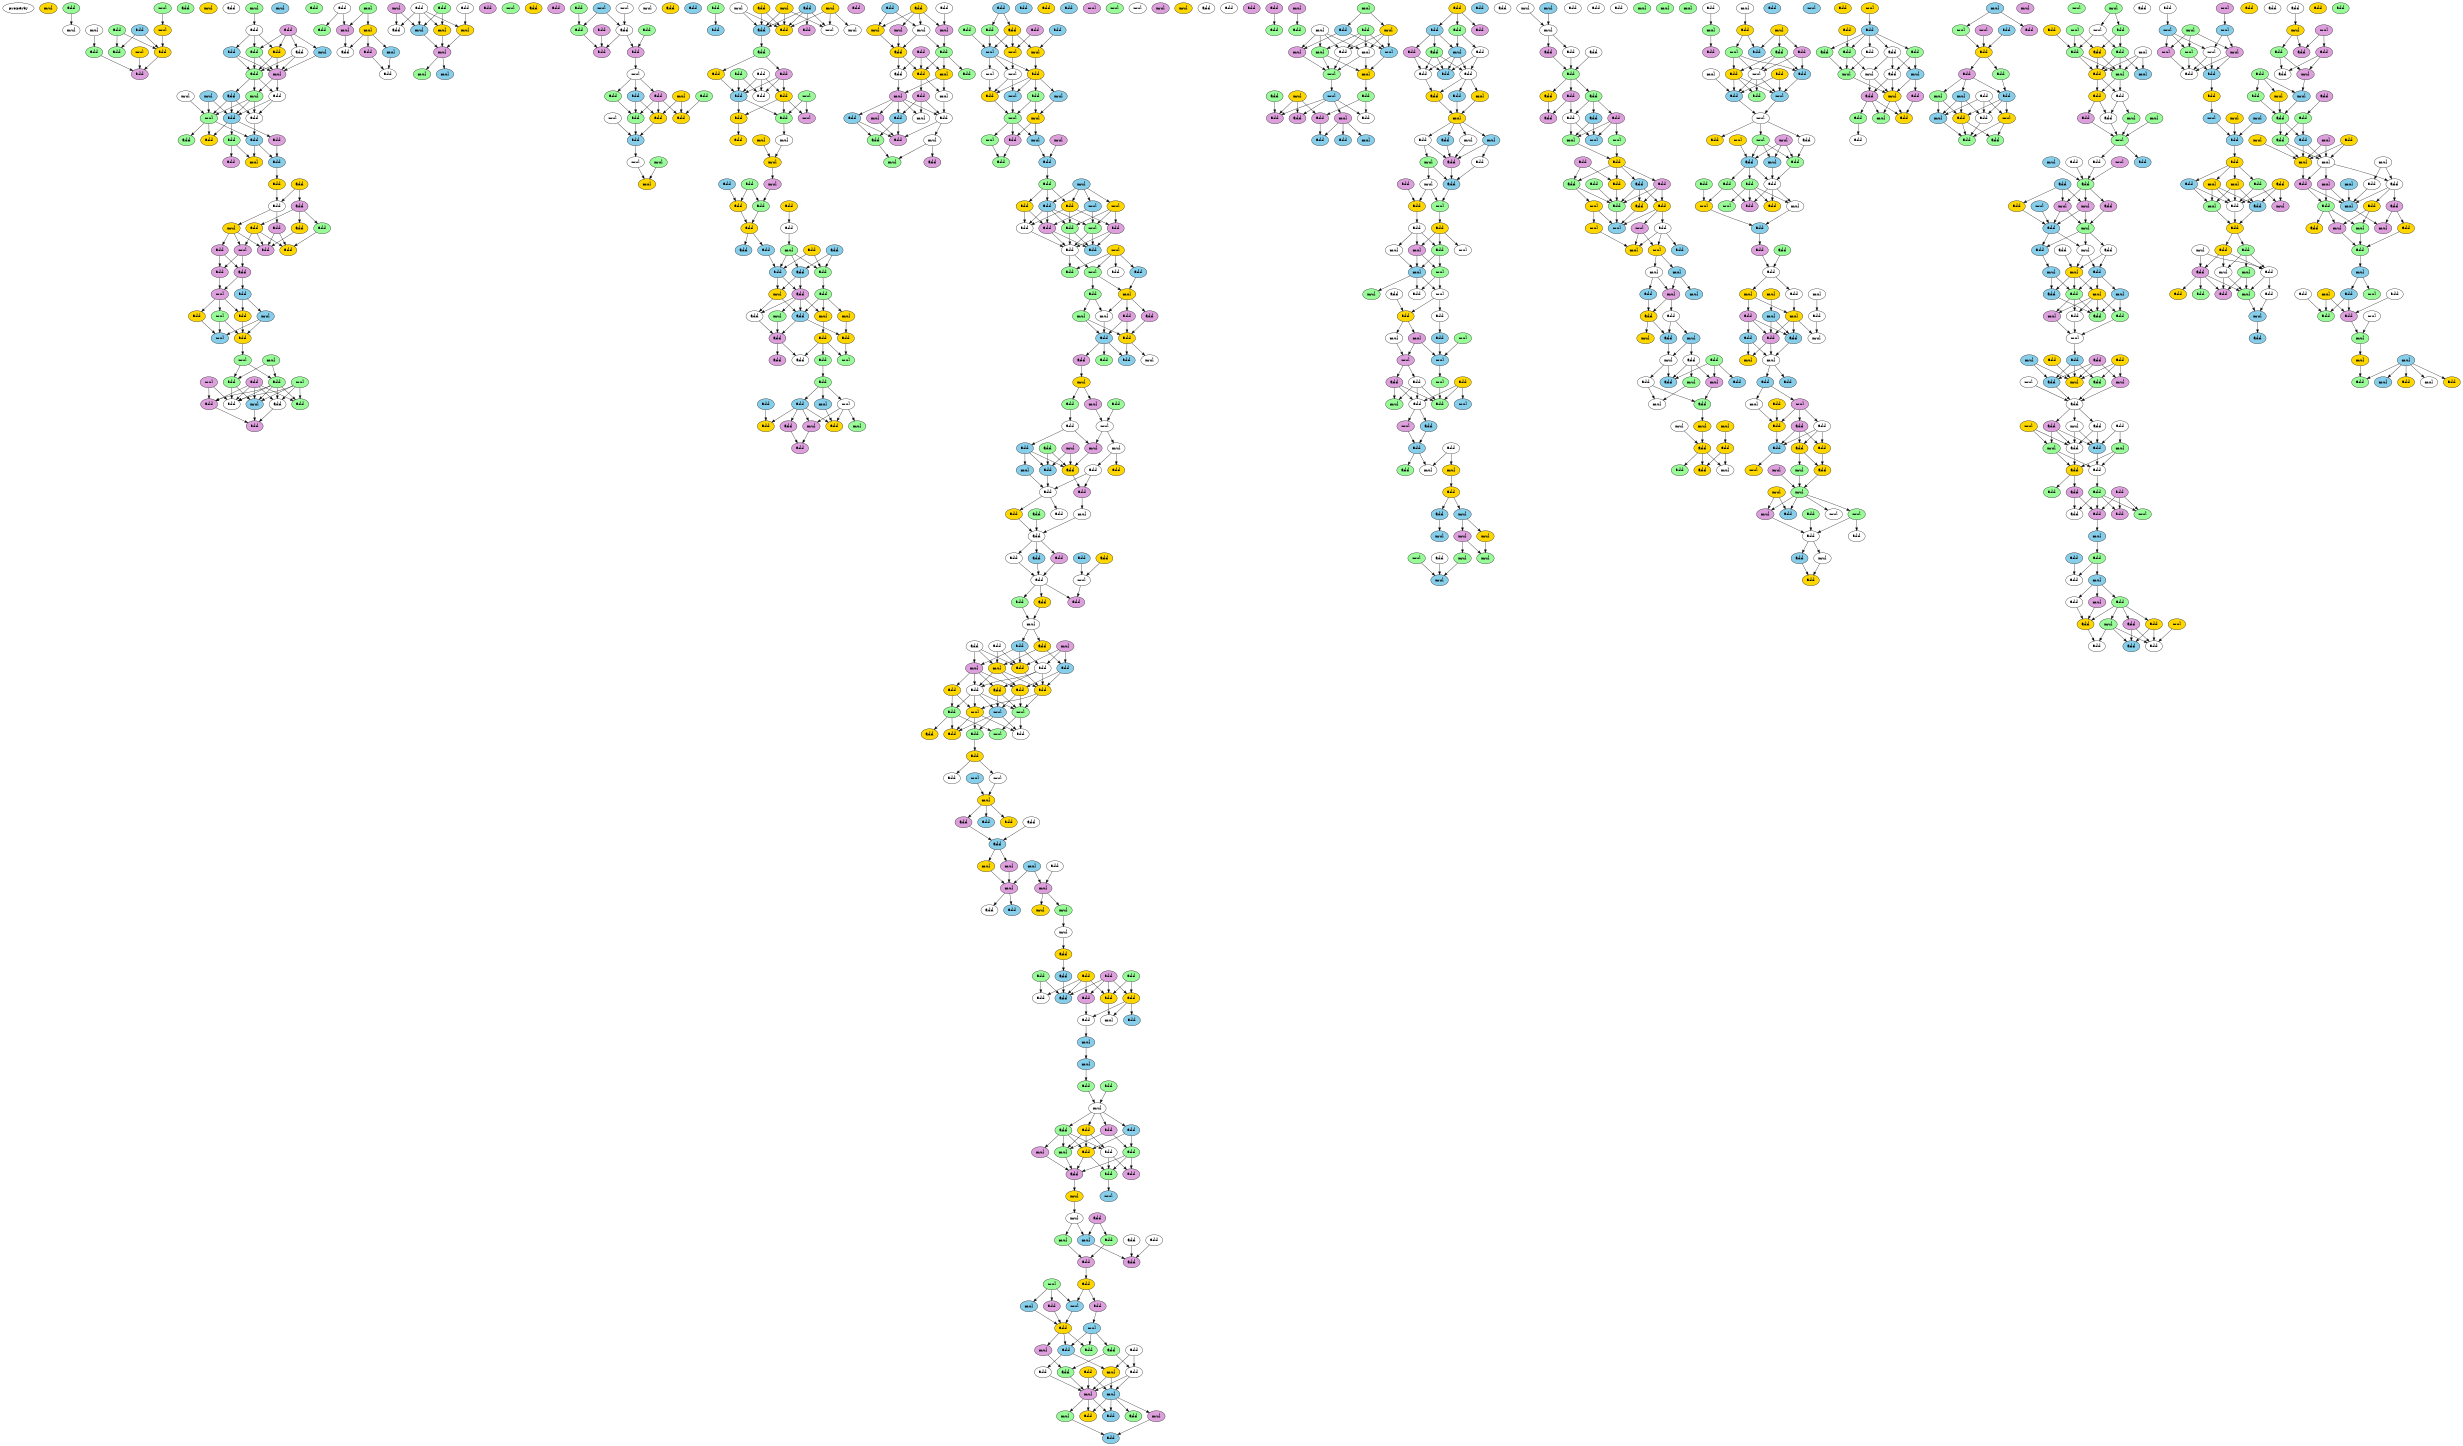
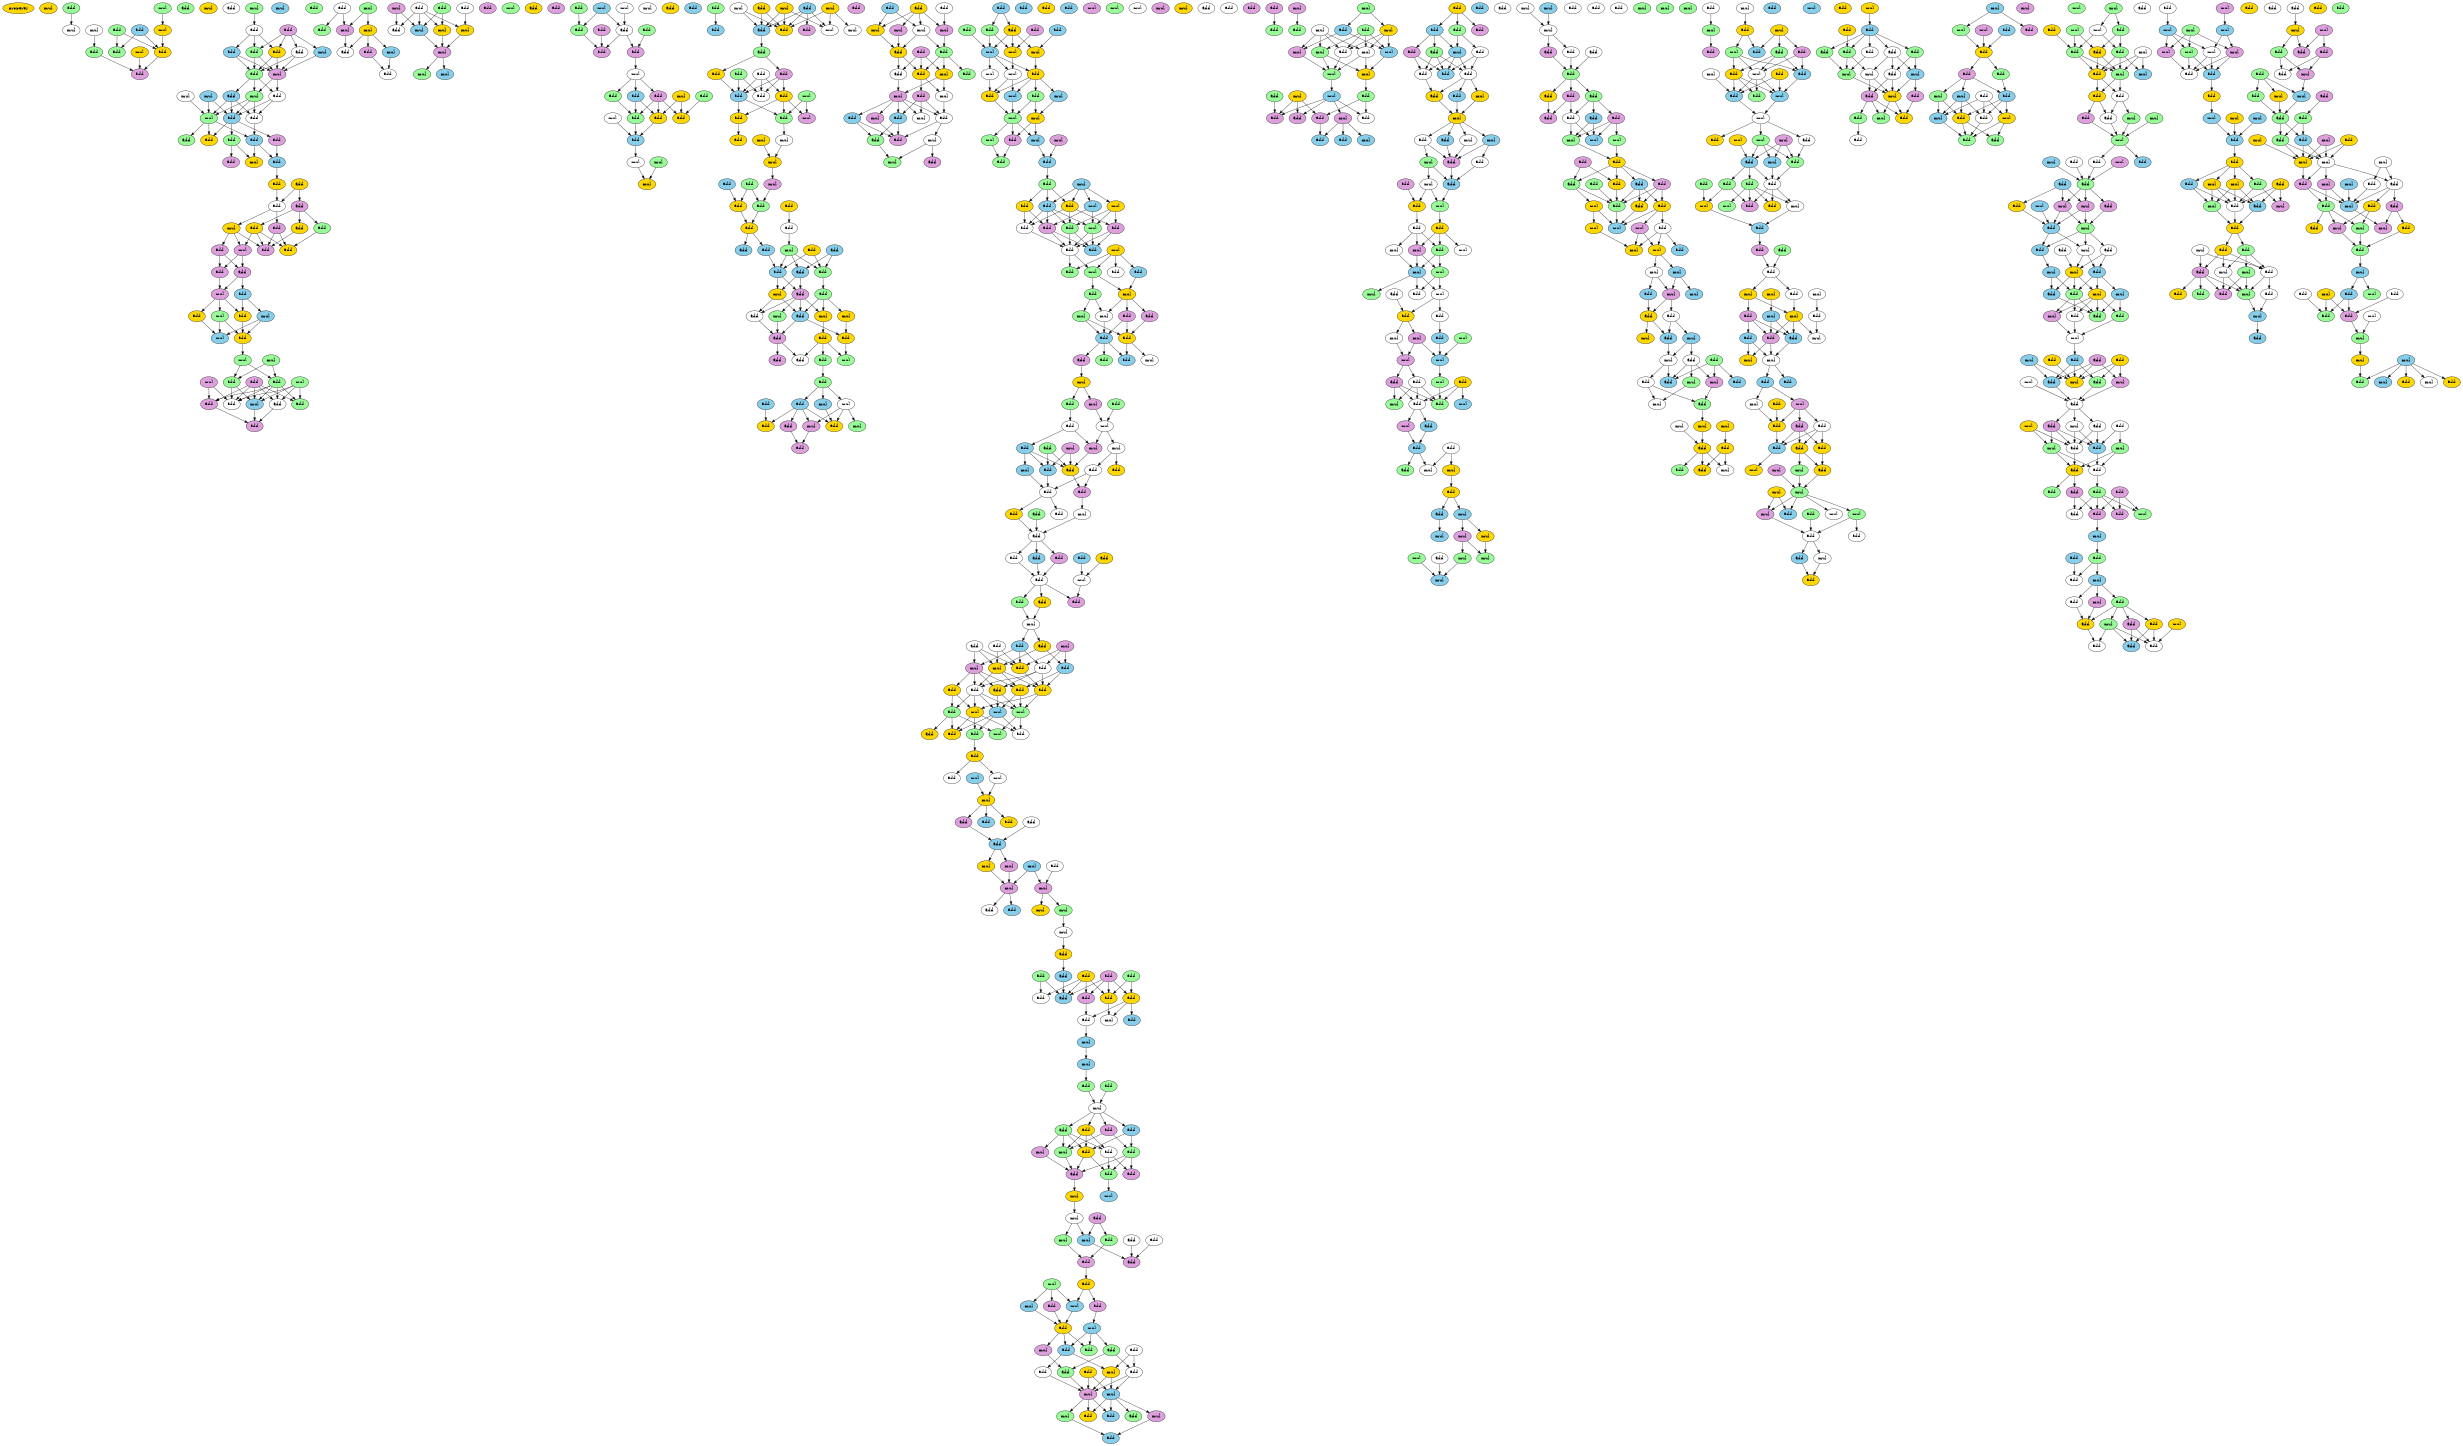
node "property": fillcolor white -> gold
